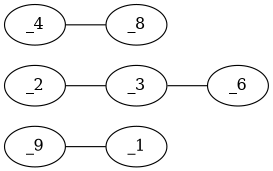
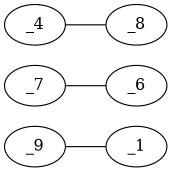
node "_2": removed
node "_3": label "_3" -> "_7"
